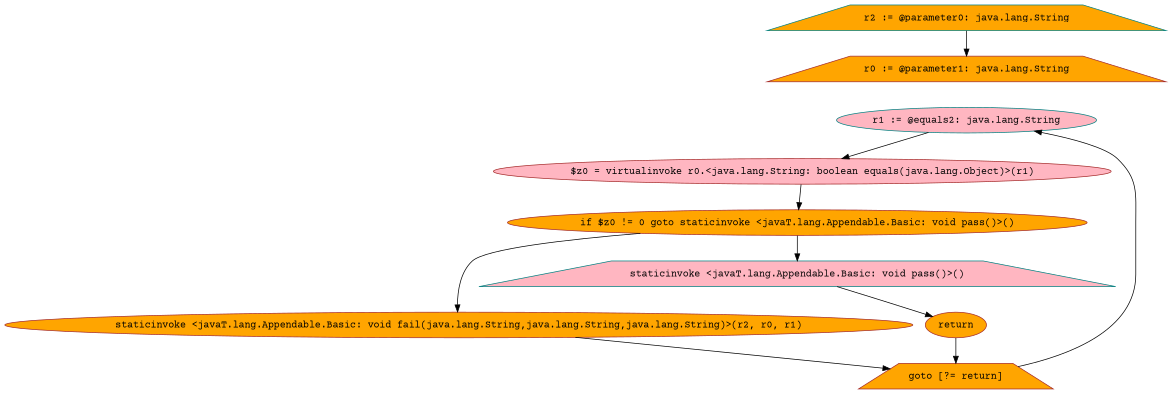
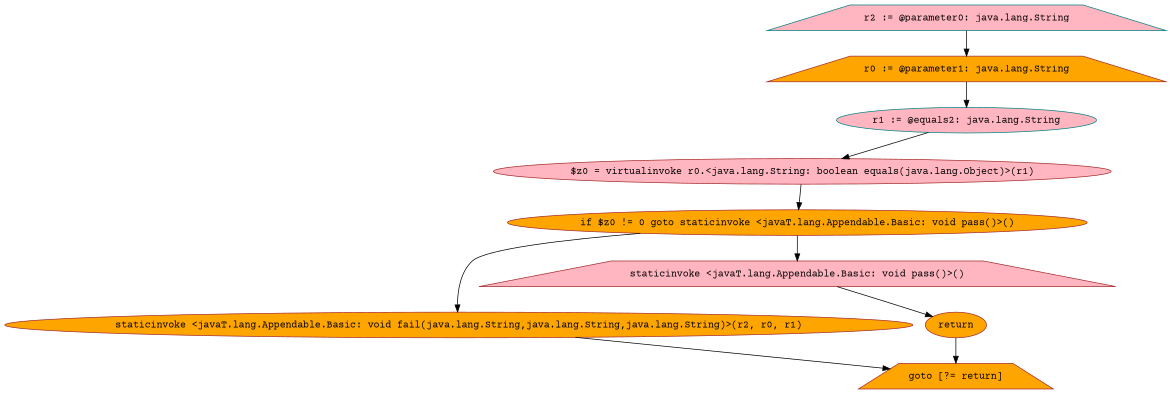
node "r2 := @parameter0: java.lang.String": fillcolor orange -> lightpink
edge "goto [?= return]" -> "r1 := @equals2: java.lang.String": now "r0 := @parameter1: java.lang.String" -> "r1 := @equals2: java.lang.String"
node "staticinvoke <javaT.lang.Appendable.Basic: void pass()>()": color teal -> brown
